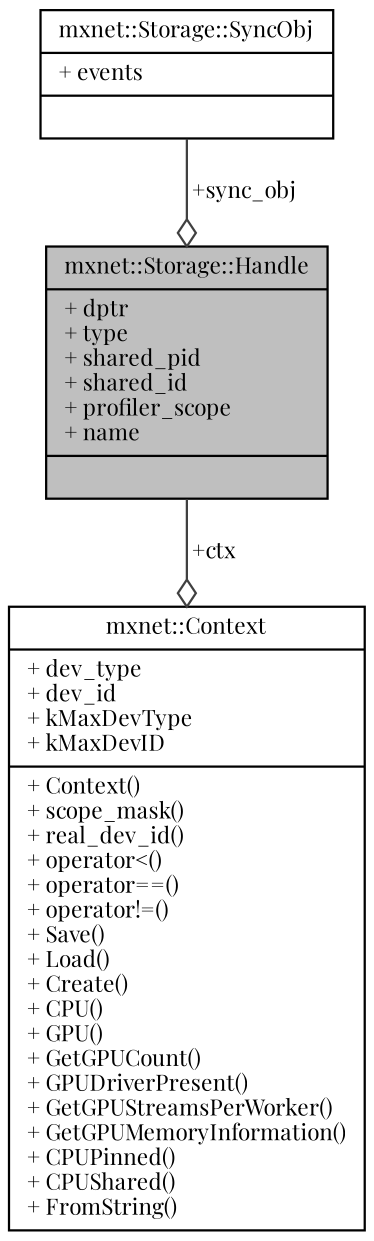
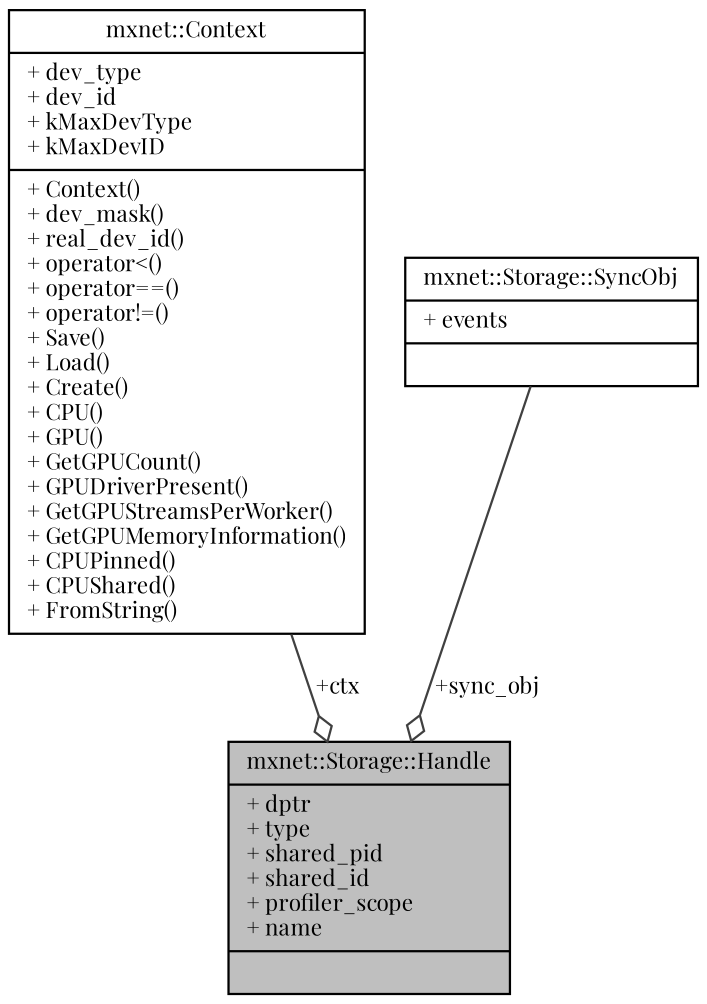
edge "mxnet::Storage::Handle" -> "mxnet::Context": reversed
node "mxnet::Context": text "+ scope_mask()" -> "+ dev_mask()"
